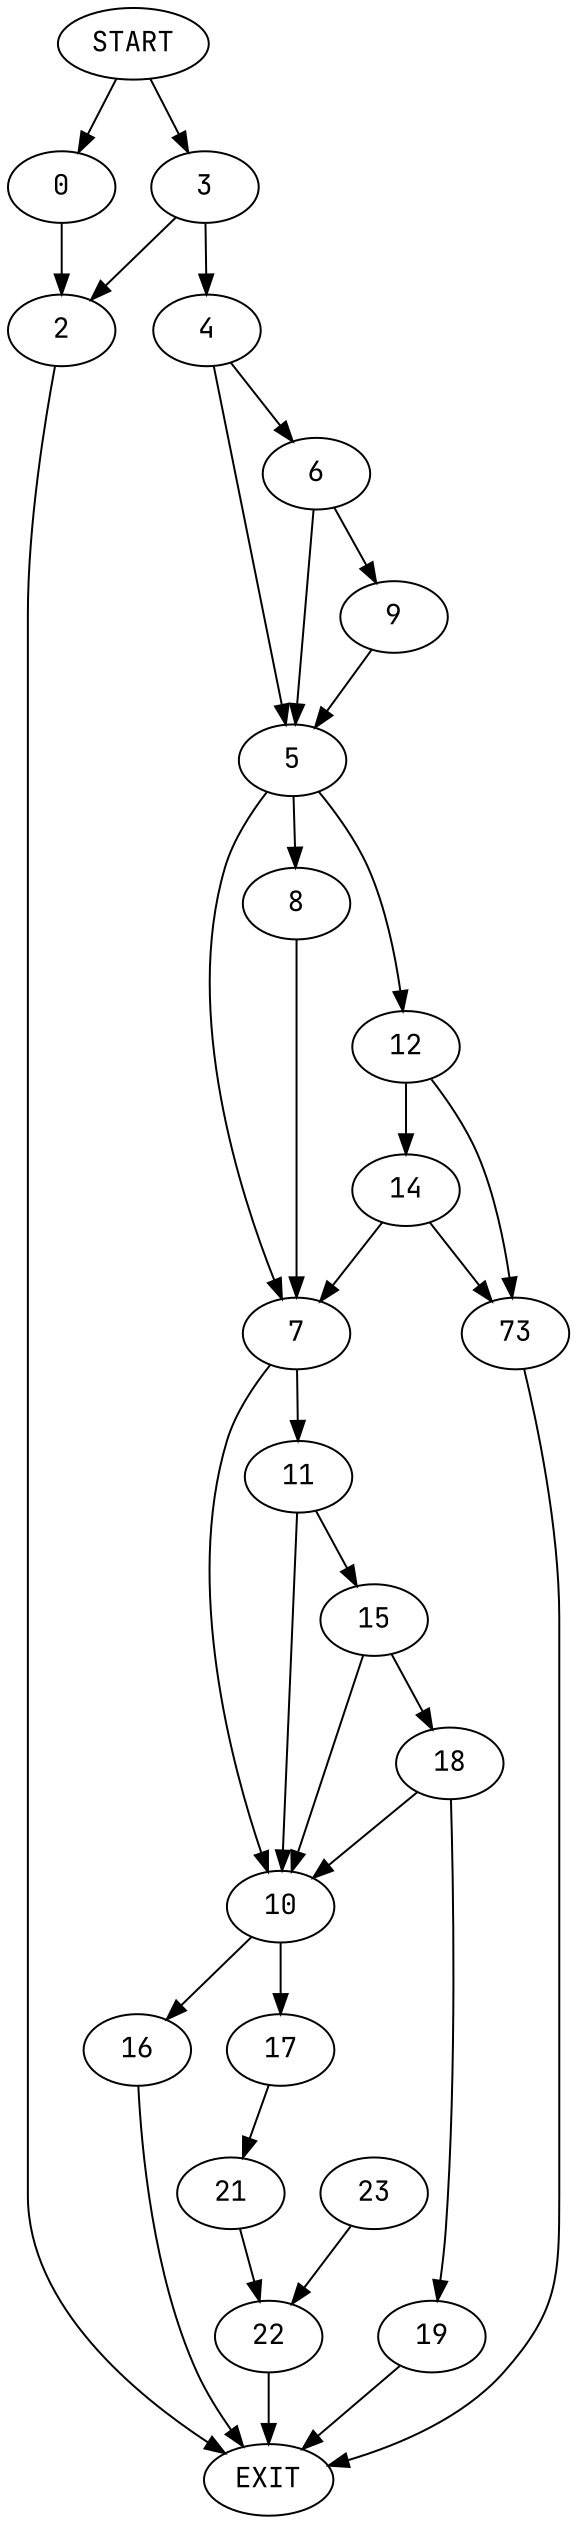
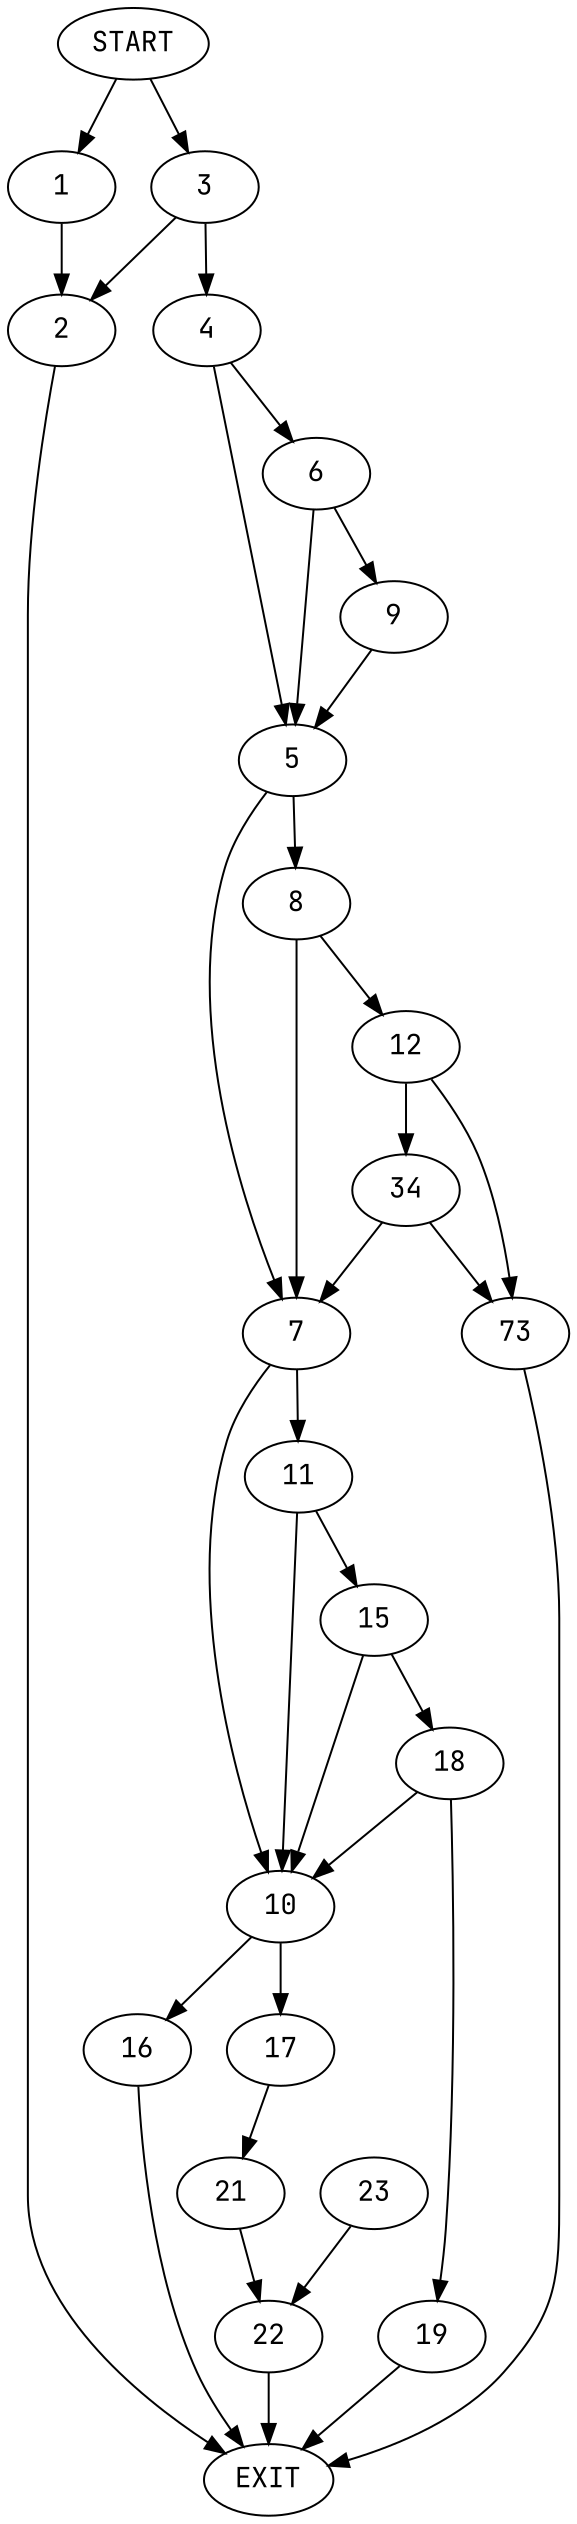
node "0": label "0" -> "1"
edge "5" -> "12": now "8" -> "12"
node "14": label "14" -> "34"
